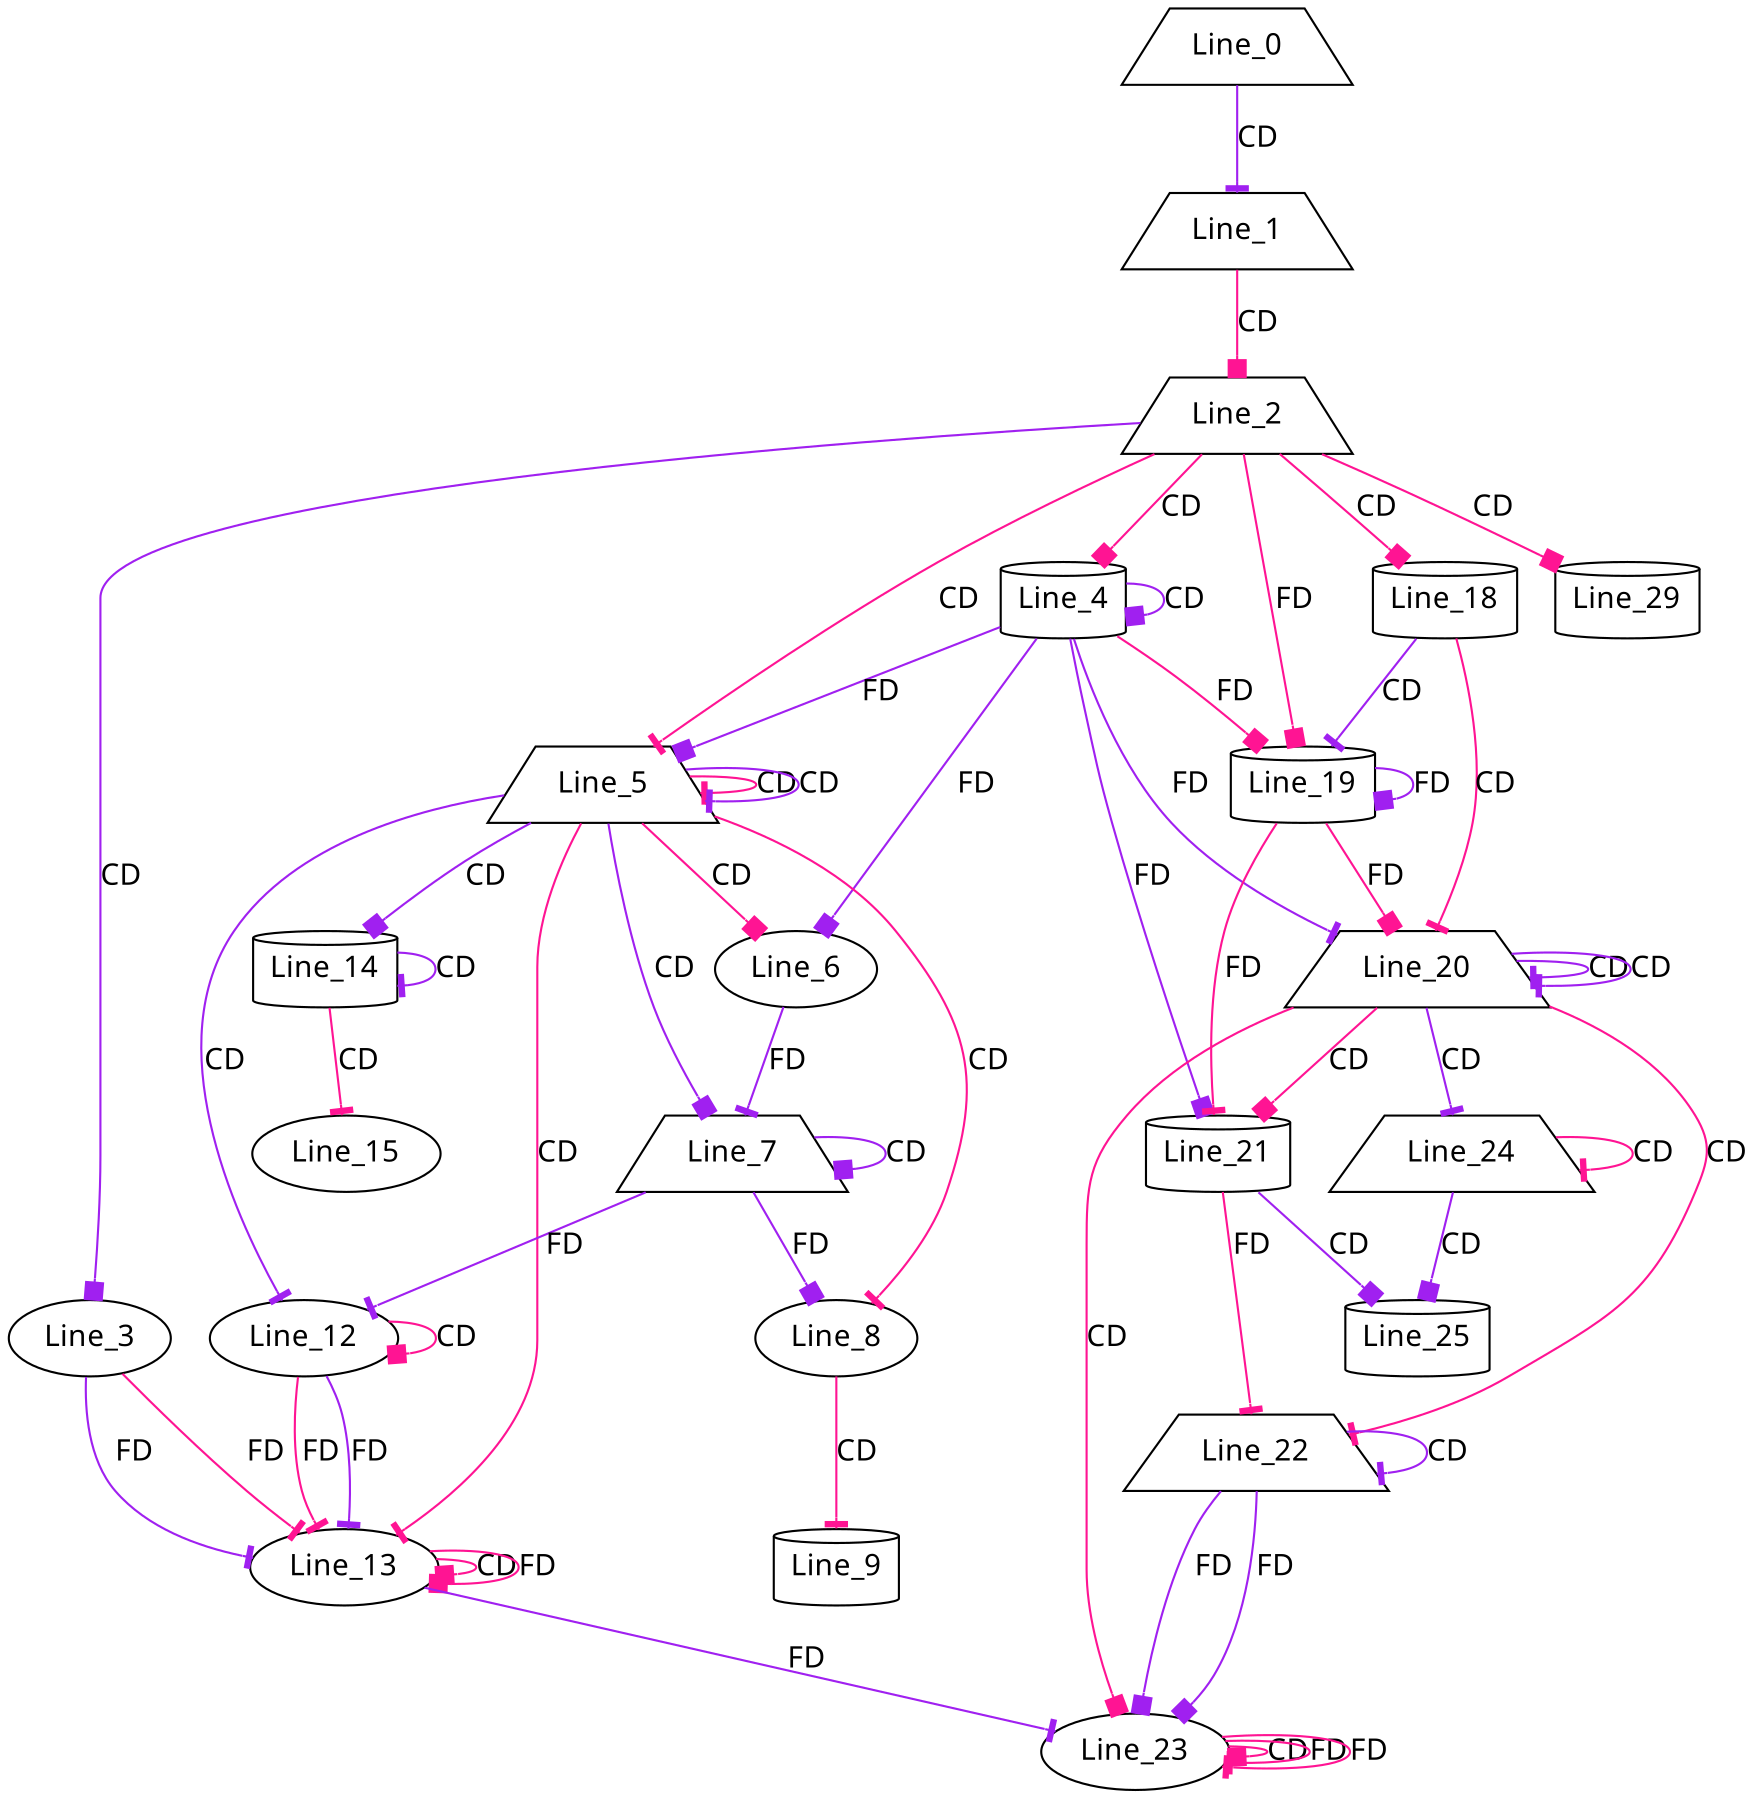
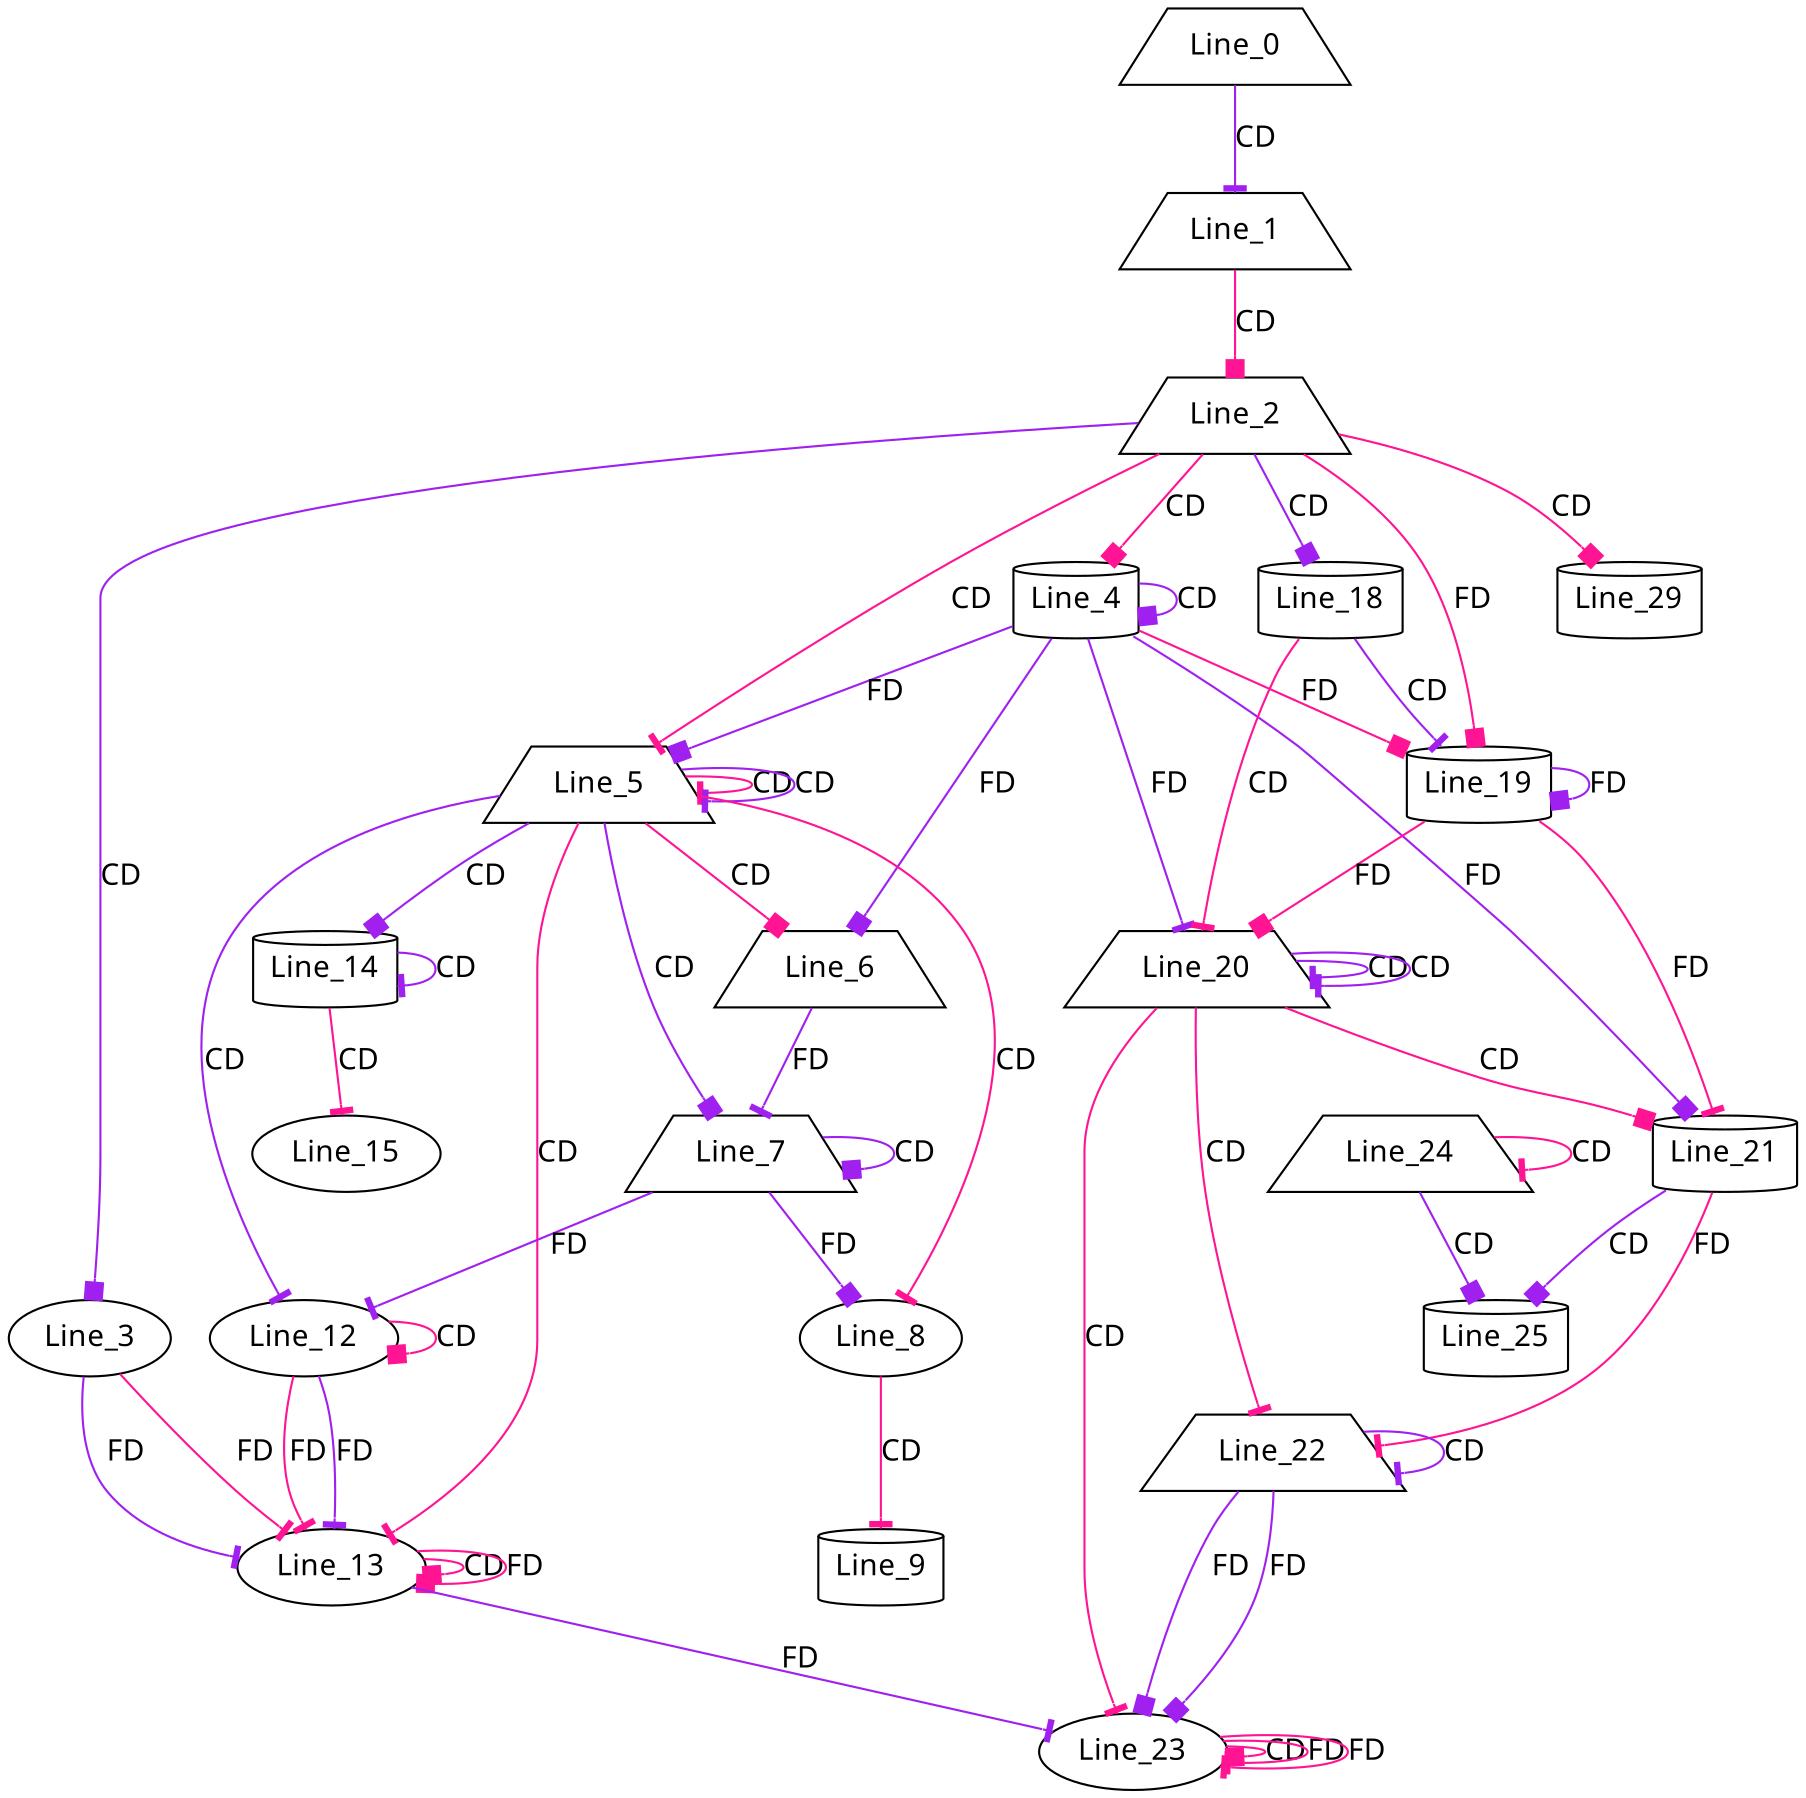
edge "Line_2" -> "Line_18": color deeppink -> purple
node "Line_6": shape ellipse -> trapezium
edge "Line_20" -> "Line_24": removed, label "CD"
edge "Line_20" -> "Line_23": arrowhead box -> tee
